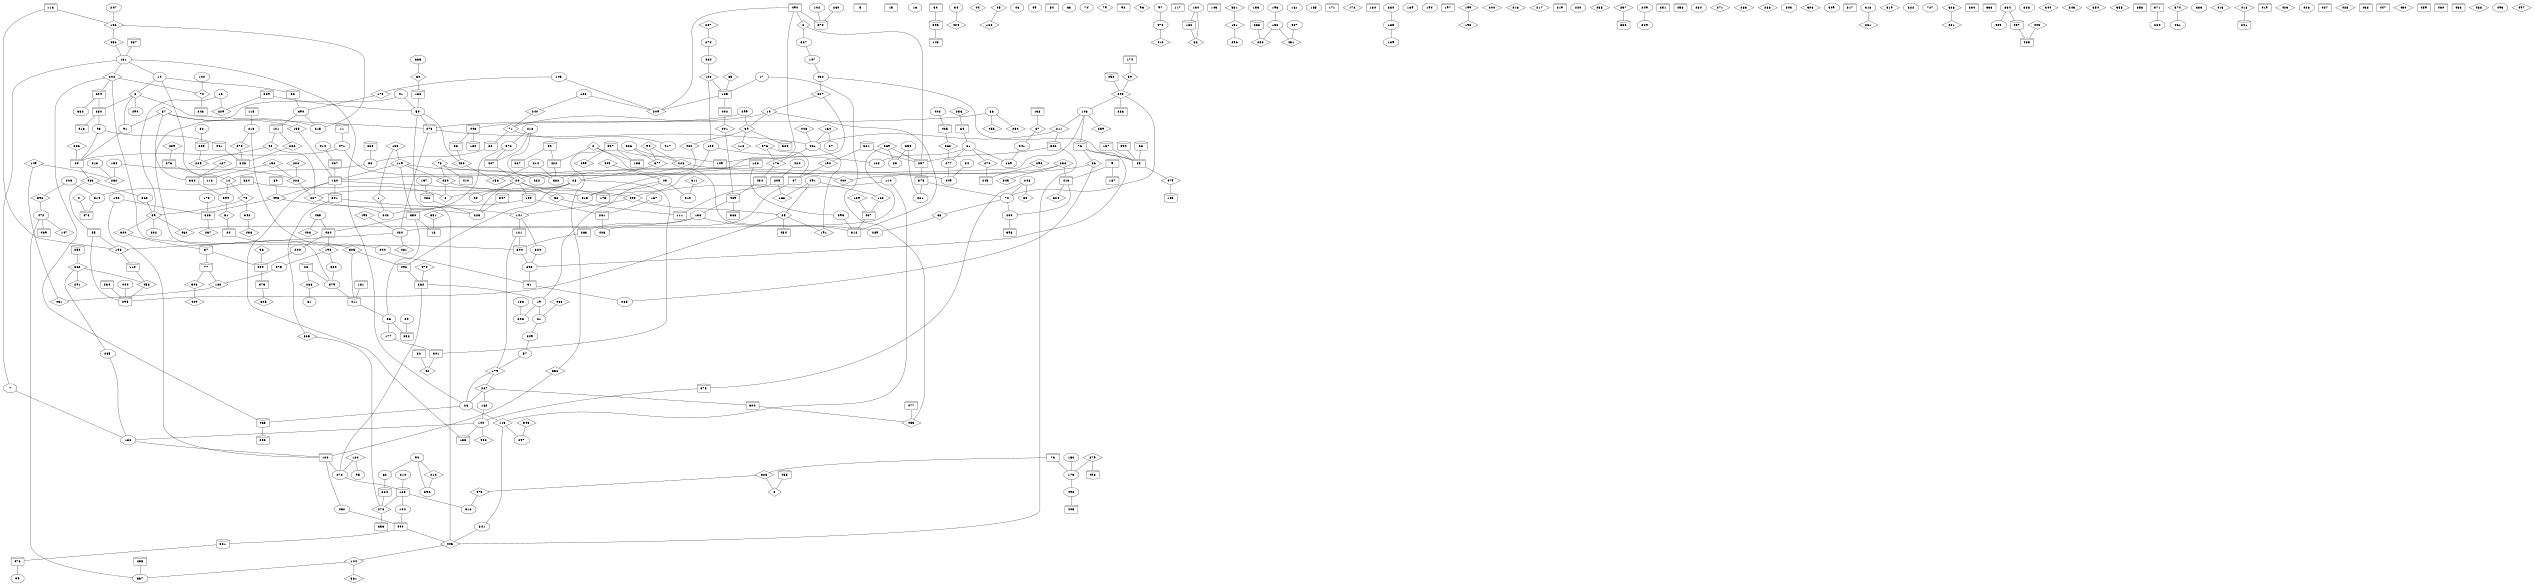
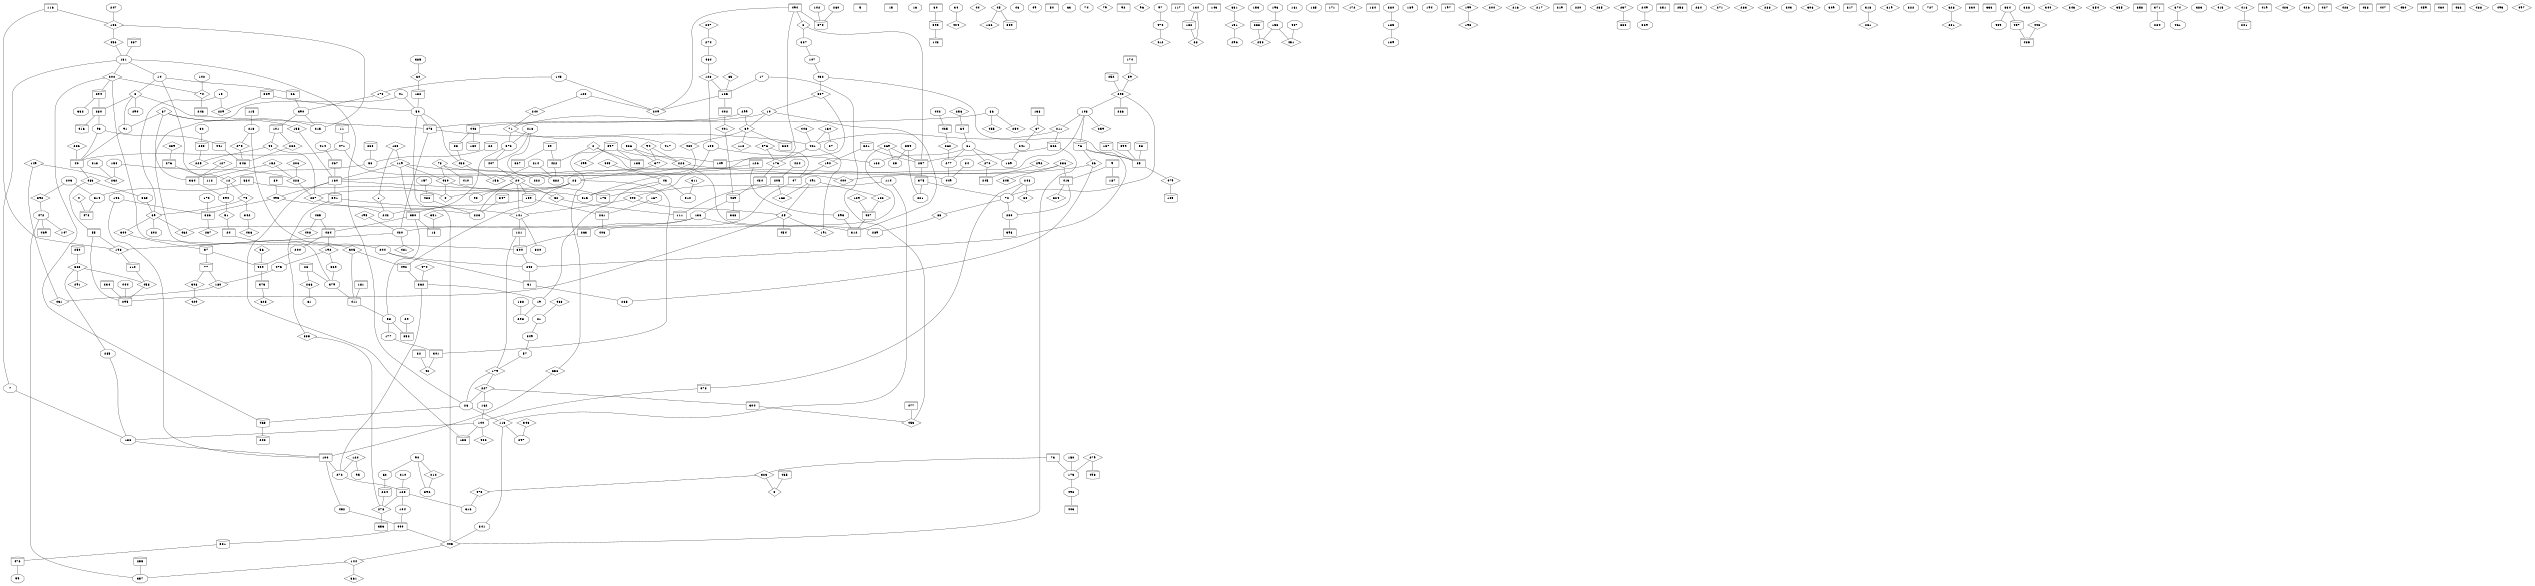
node "339": added
edge "71" -- "22": now "71" -- "372"
edge "20" -- "490": now "20" -- "141"
edge "320" -- "243": now "244" -- "243"
edge "19" -- "21": removed
